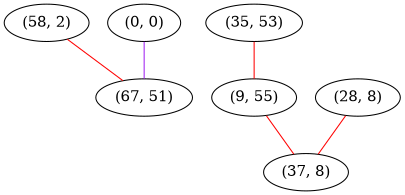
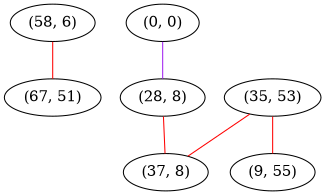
node "(58, 2)": label "(58, 2)" -> "(58, 6)"
edge "(0, 0)" -- "(67, 51)": now "(0, 0)" -- "(28, 8)"
edge "(9, 55)" -- "(37, 8)": now "(35, 53)" -- "(37, 8)"
